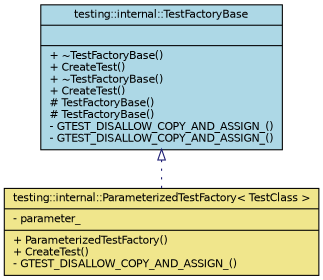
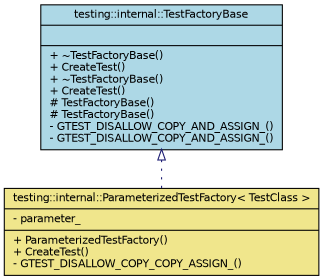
node "testing::internal::ParameterizedTestFactory< TestClass >": text "- GTEST_DISALLOW_COPY_AND_ASSIGN_()" -> "- GTEST_DISALLOW_COPY_COPY_ASSIGN_()"
